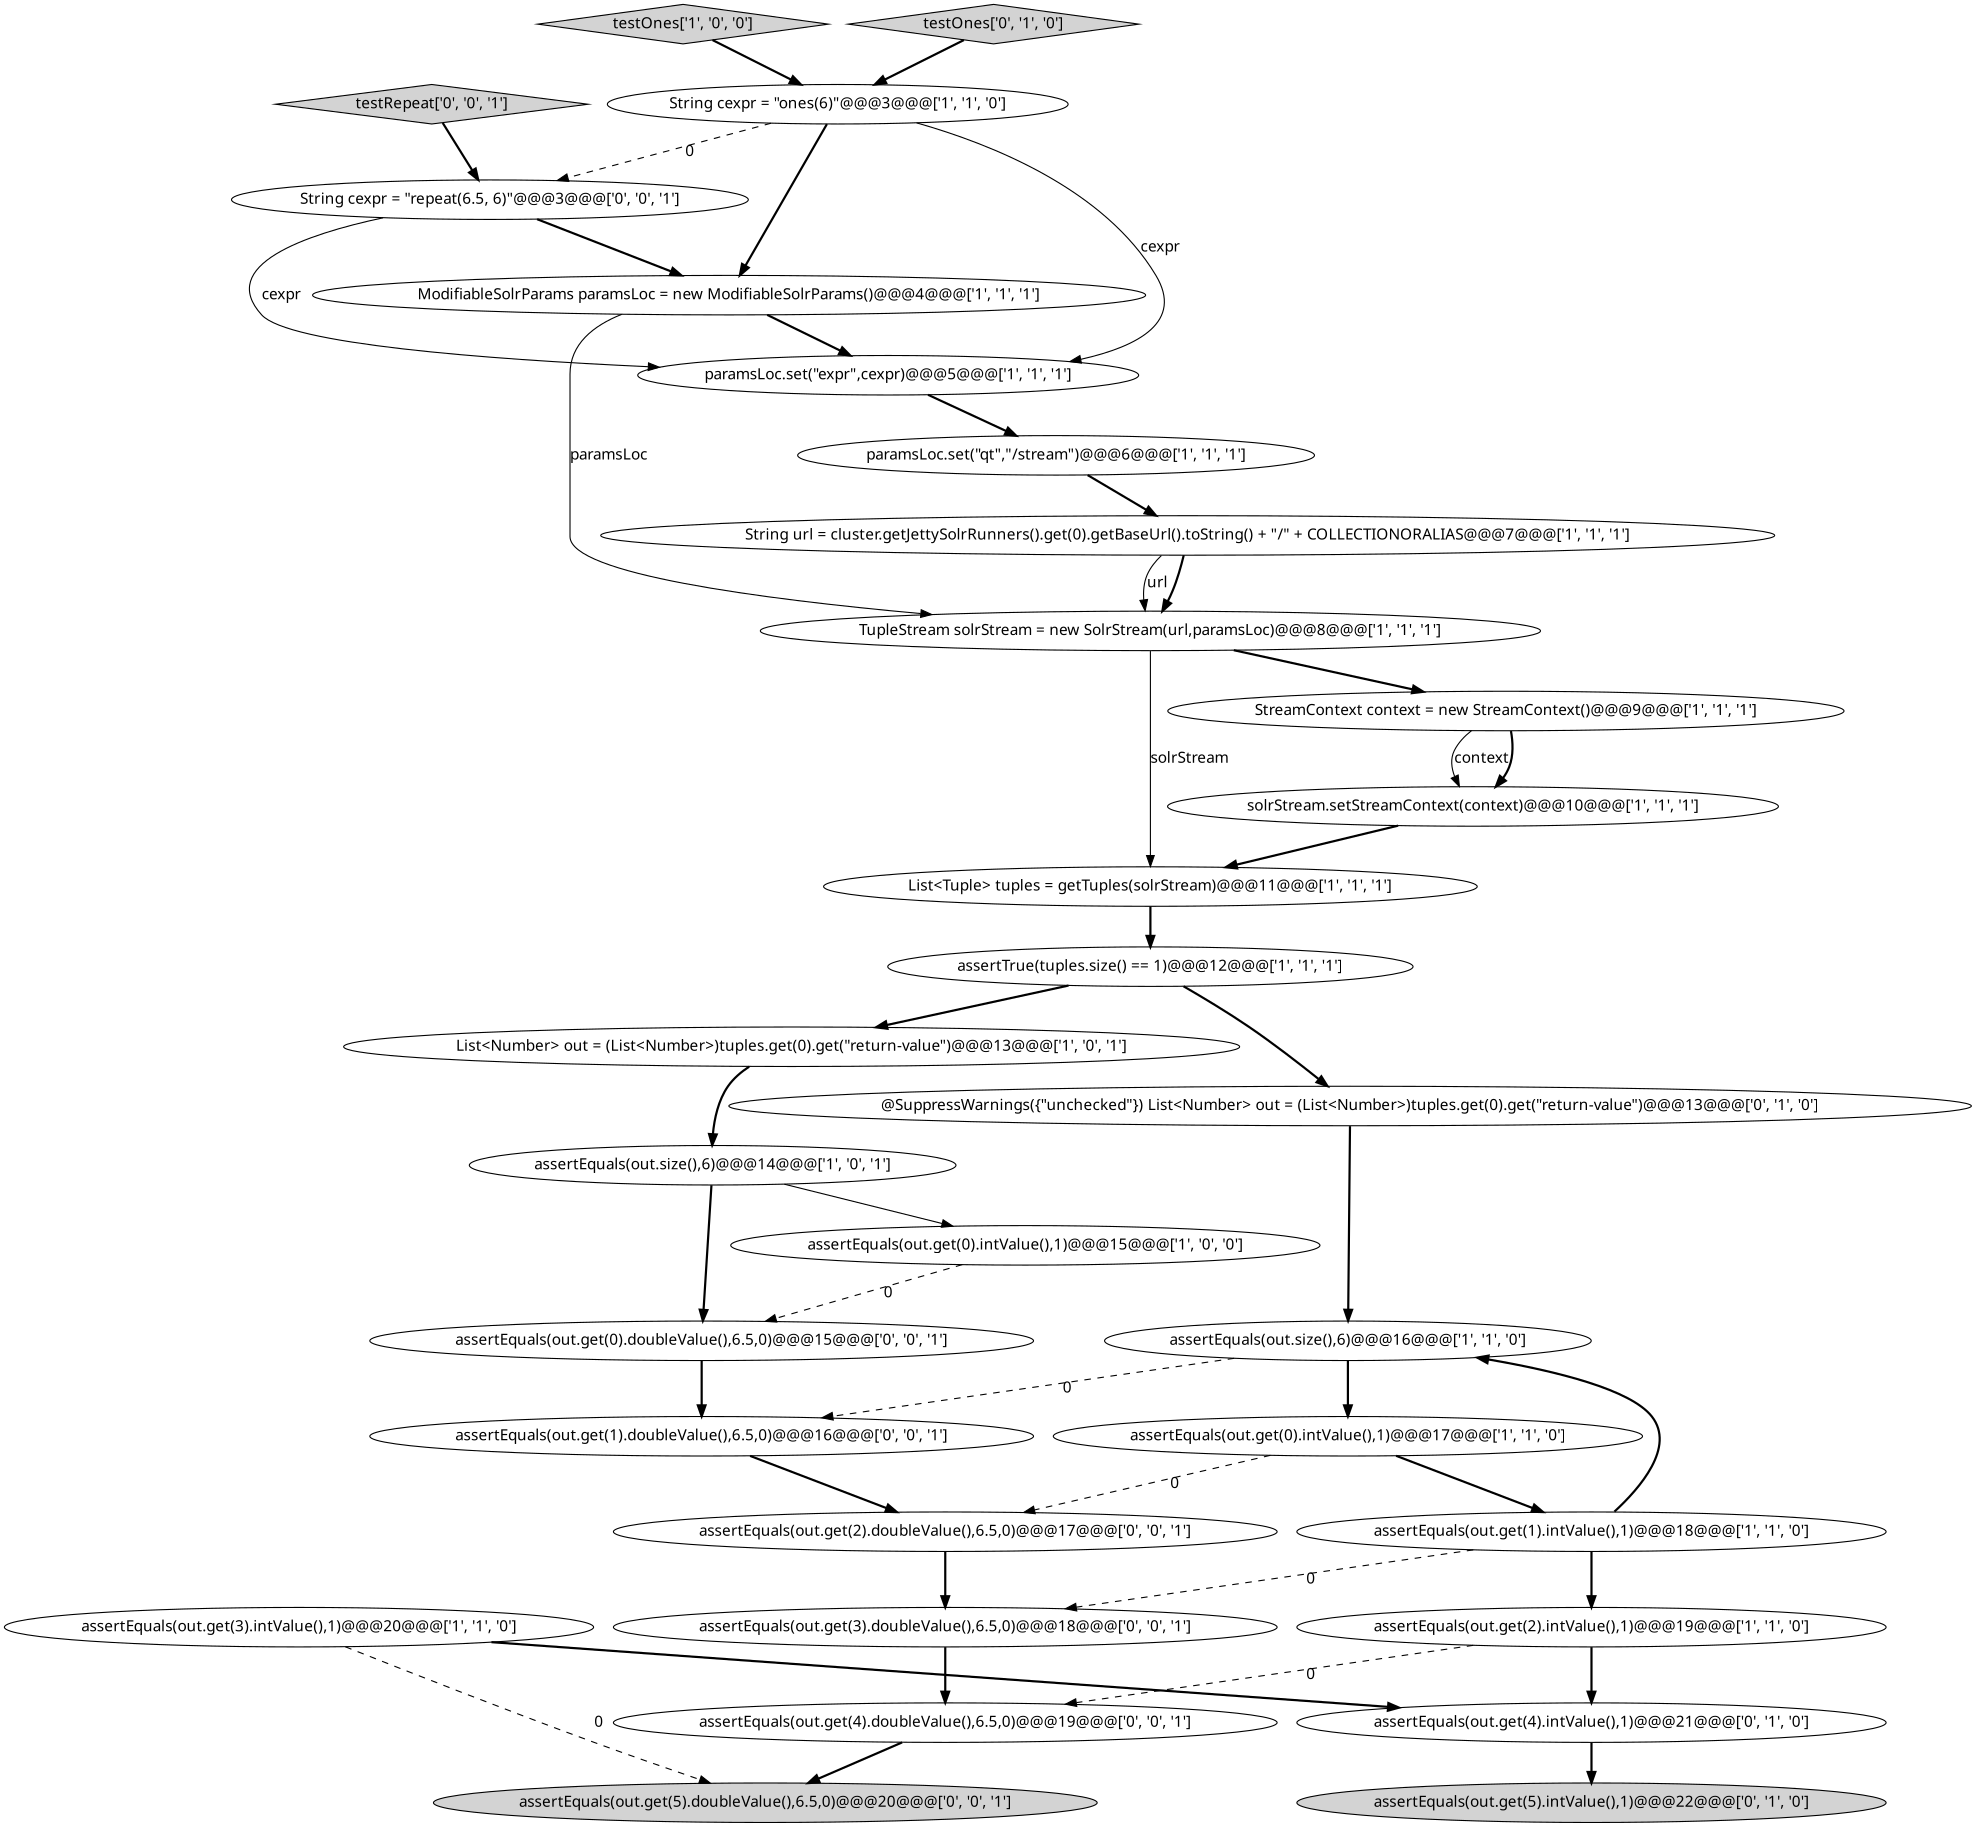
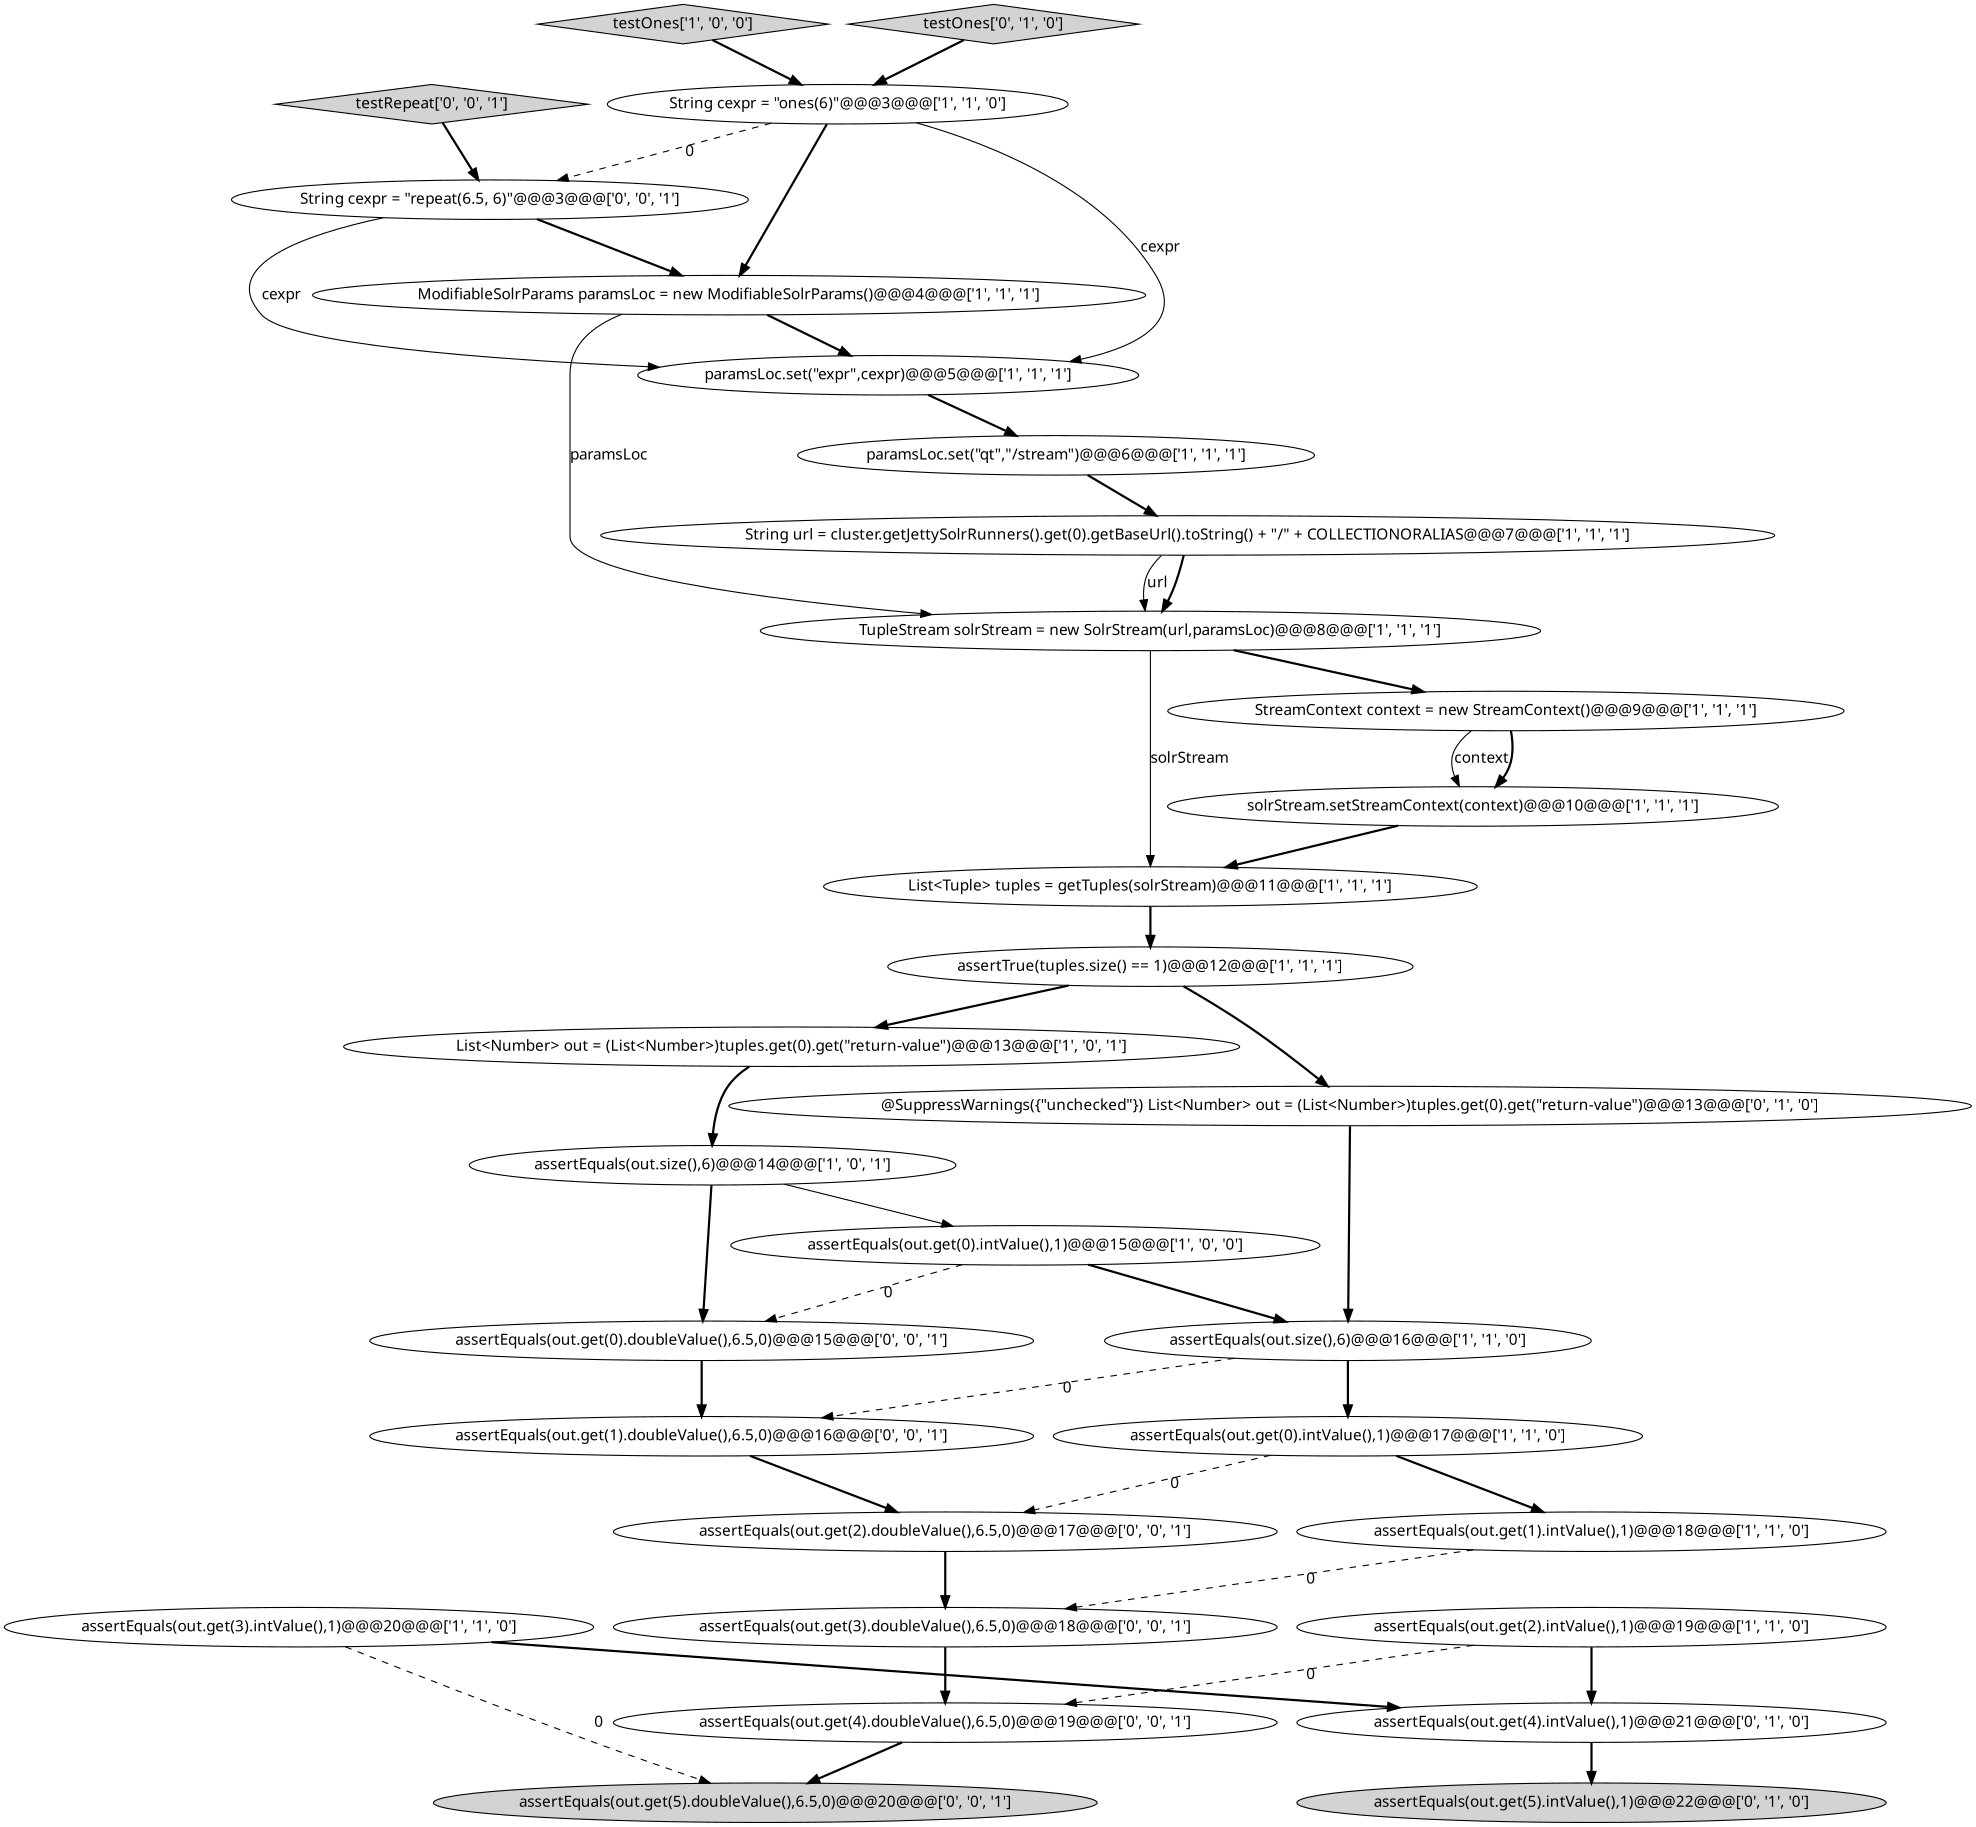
edge "assertEquals(out.get(1).intValue(),1)@@@18@@@['1', '1', '0']" -> "assertEquals(out.size(),6)@@@16@@@['1', '1', '0']": now "assertEquals(out.get(0).intValue(),1)@@@15@@@['1', '0', '0']" -> "assertEquals(out.size(),6)@@@16@@@['1', '1', '0']"
edge "assertEquals(out.get(1).intValue(),1)@@@18@@@['1', '1', '0']" -> "assertEquals(out.get(2).intValue(),1)@@@19@@@['1', '1', '0']": removed
